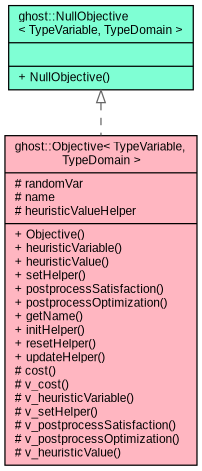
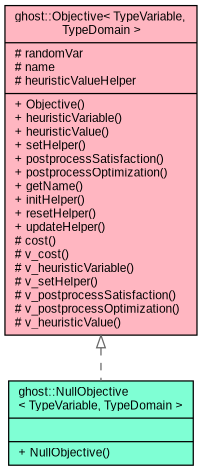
edge "ghost::Objective< TypeVariable," -> "ghost::NullObjective": reversed
